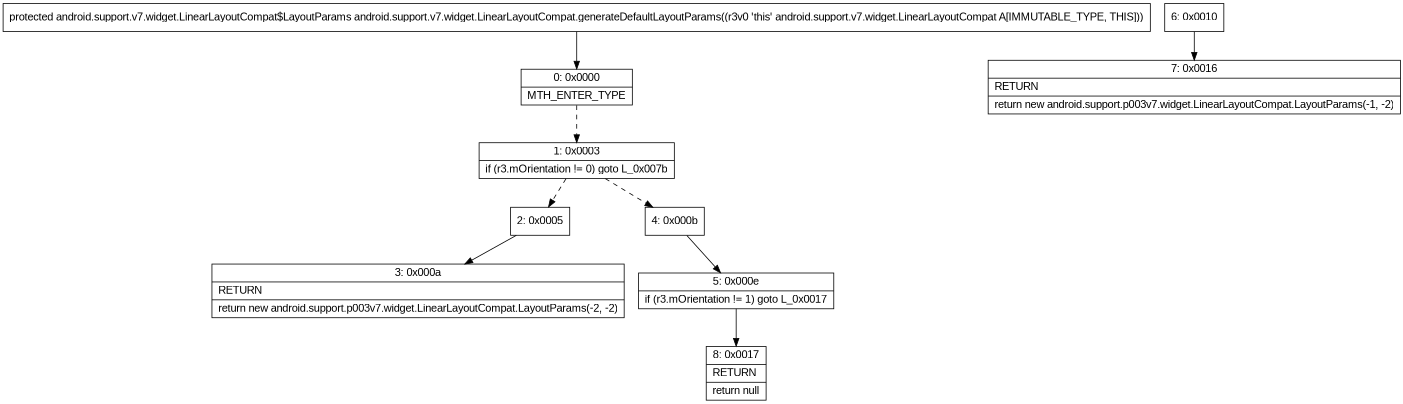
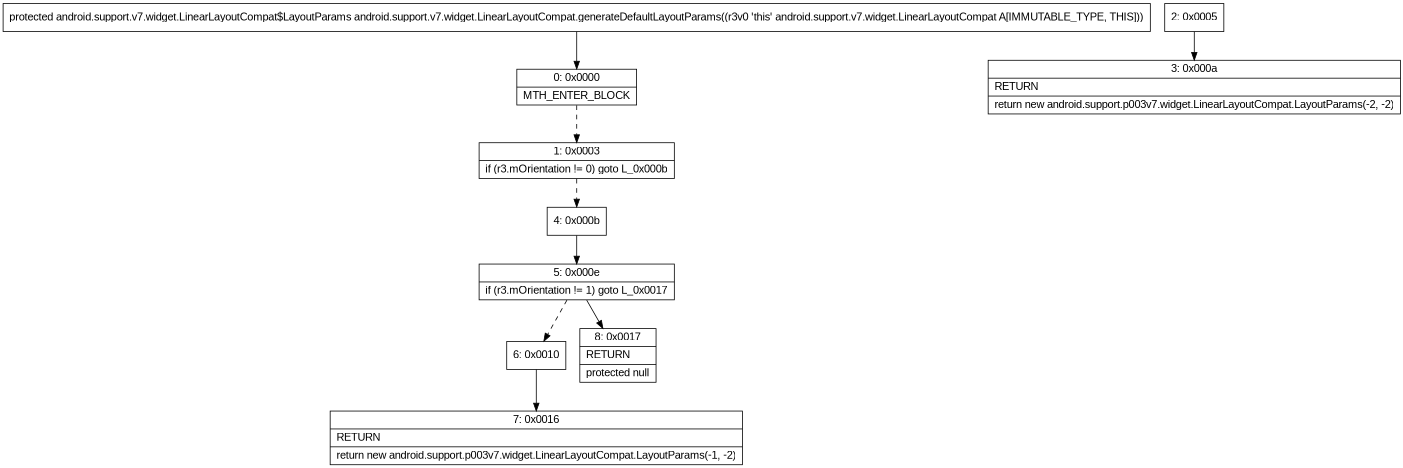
node "0: 0x0000": text "MTH_ENTER_TYPE" -> "MTH_ENTER_BLOCK"
node "1: 0x0003": text "if (r3.mOrientation != 0) goto L_0x007b" -> "if (r3.mOrientation != 0) goto L_0x000b"
edge "1: 0x0003" -> "2: 0x0005": removed
edge "5: 0x000e" -> "6: 0x0010": added
node "8: 0x0017": text "return null" -> "protected null"
